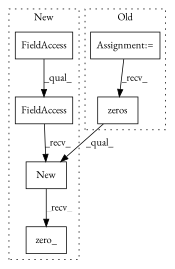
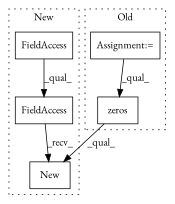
edge "Assignment:=" -> "zeros": label "_recv_" -> "_qual_"
node "zero_": removed
